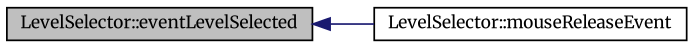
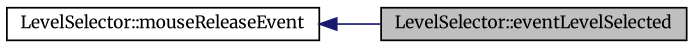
edge "LevelSelector::mouseReleaseEvent" -> "LevelSelector::eventLevelSelected": reversed
